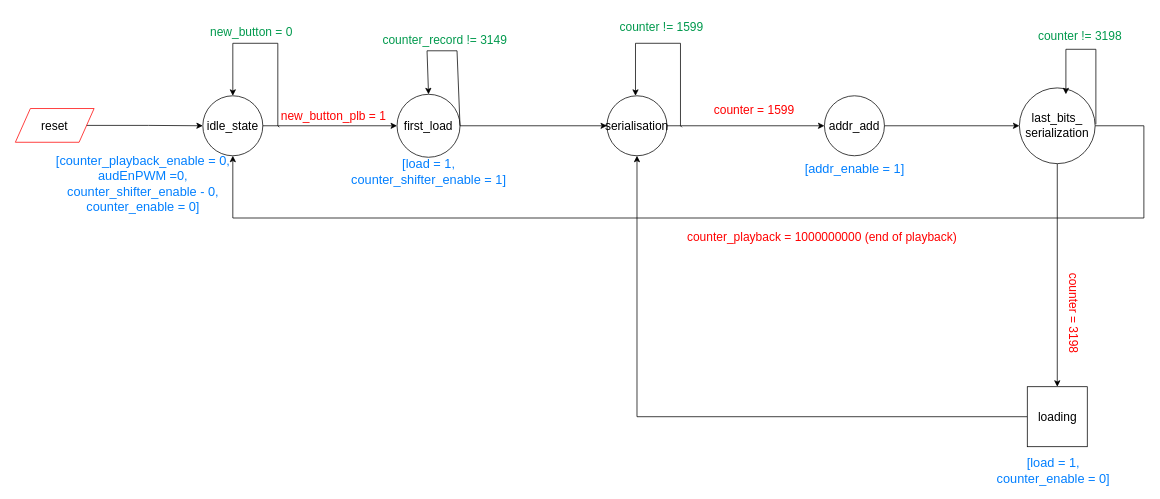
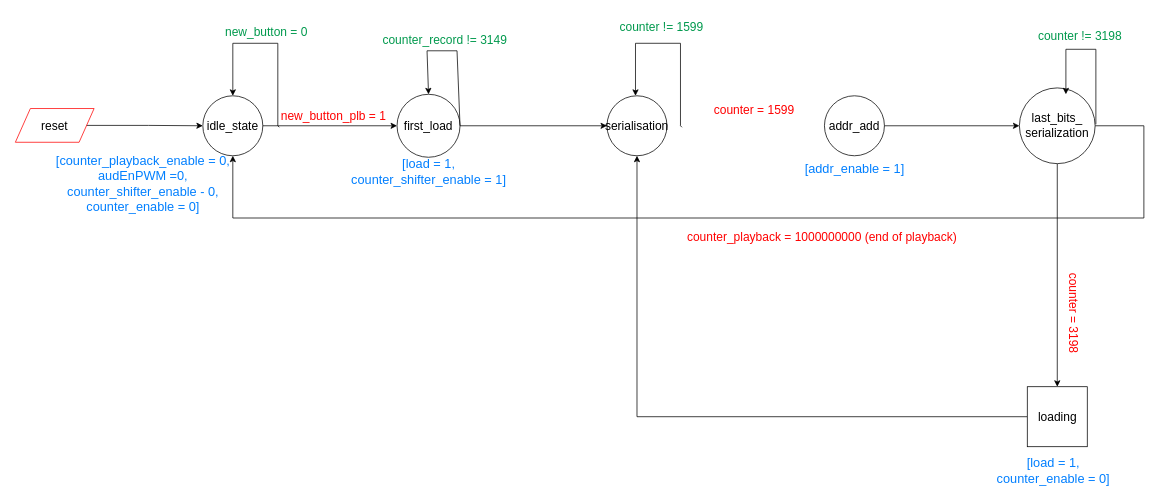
node "new_button = 0": moved (252, 32) -> (267, 32)
edge "serialisation" -> "addr_add": removed
